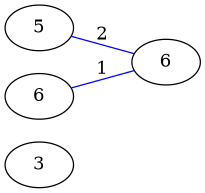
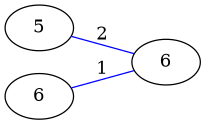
node "3": removed
